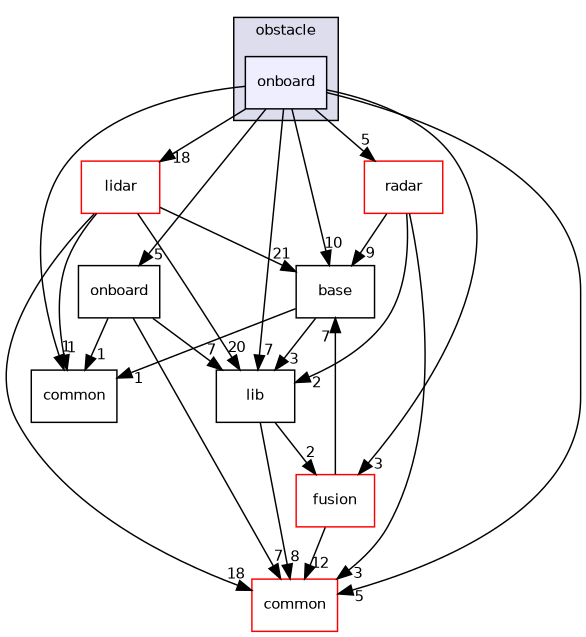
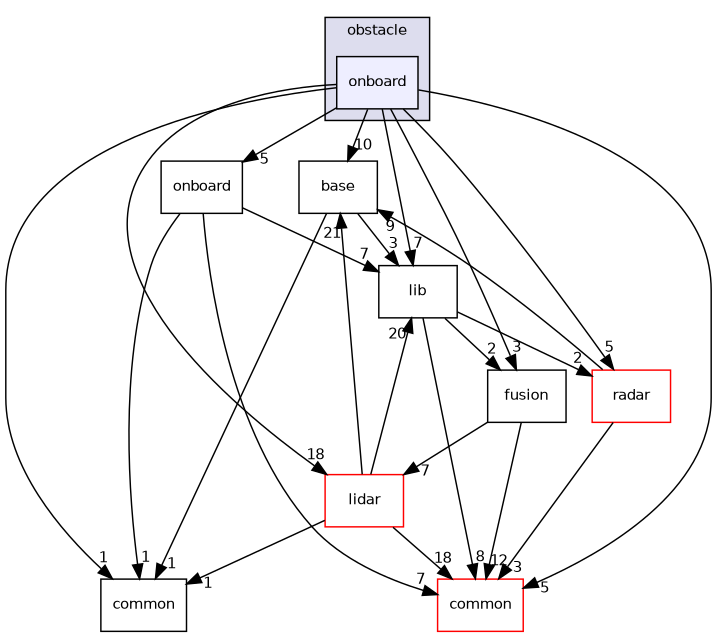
edge "radar" -> "lib": reversed
edge "fusion" -> "base": now "fusion" -> "lidar"
node "fusion": color red -> black
